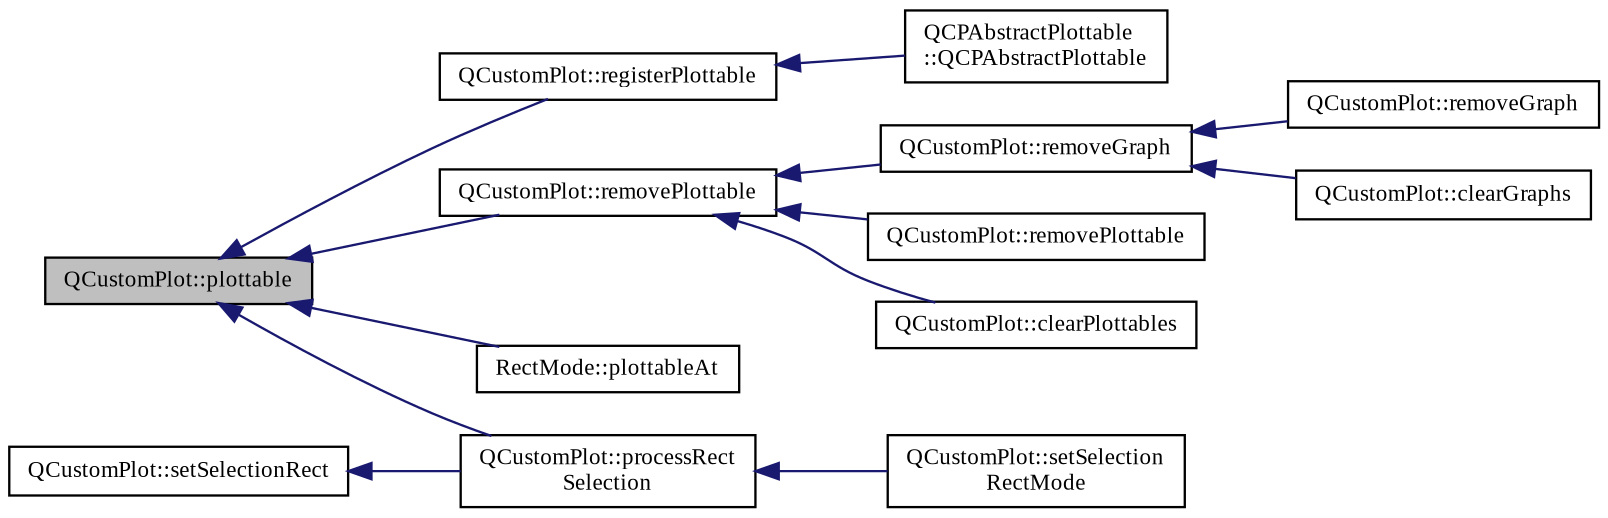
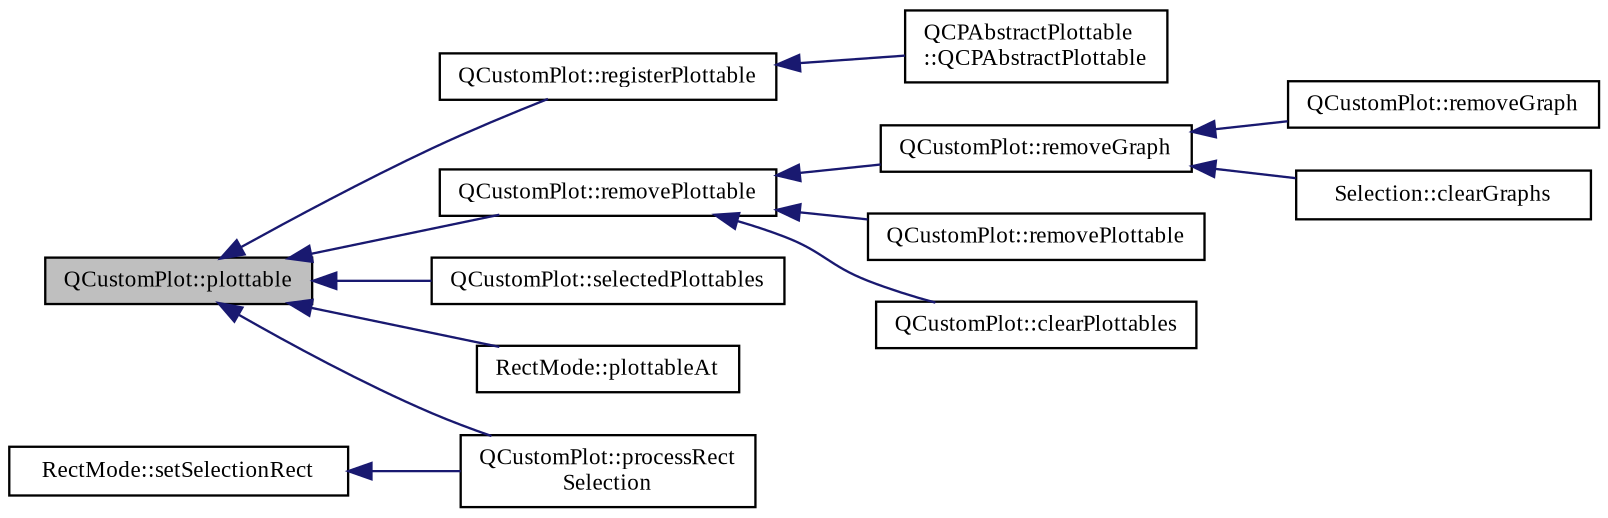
node "QCustomPlot::clearGraphs": label "QCustomPlot::clearGraphs" -> "Selection::clearGraphs"
node "QCustomPlot::selectedPlottables": added
node "QCustomPlot::setSelectionRect": label "QCustomPlot::setSelectionRect" -> "RectMode::setSelectionRect"
node "QCustomPlot::setSelection RectMode": removed
